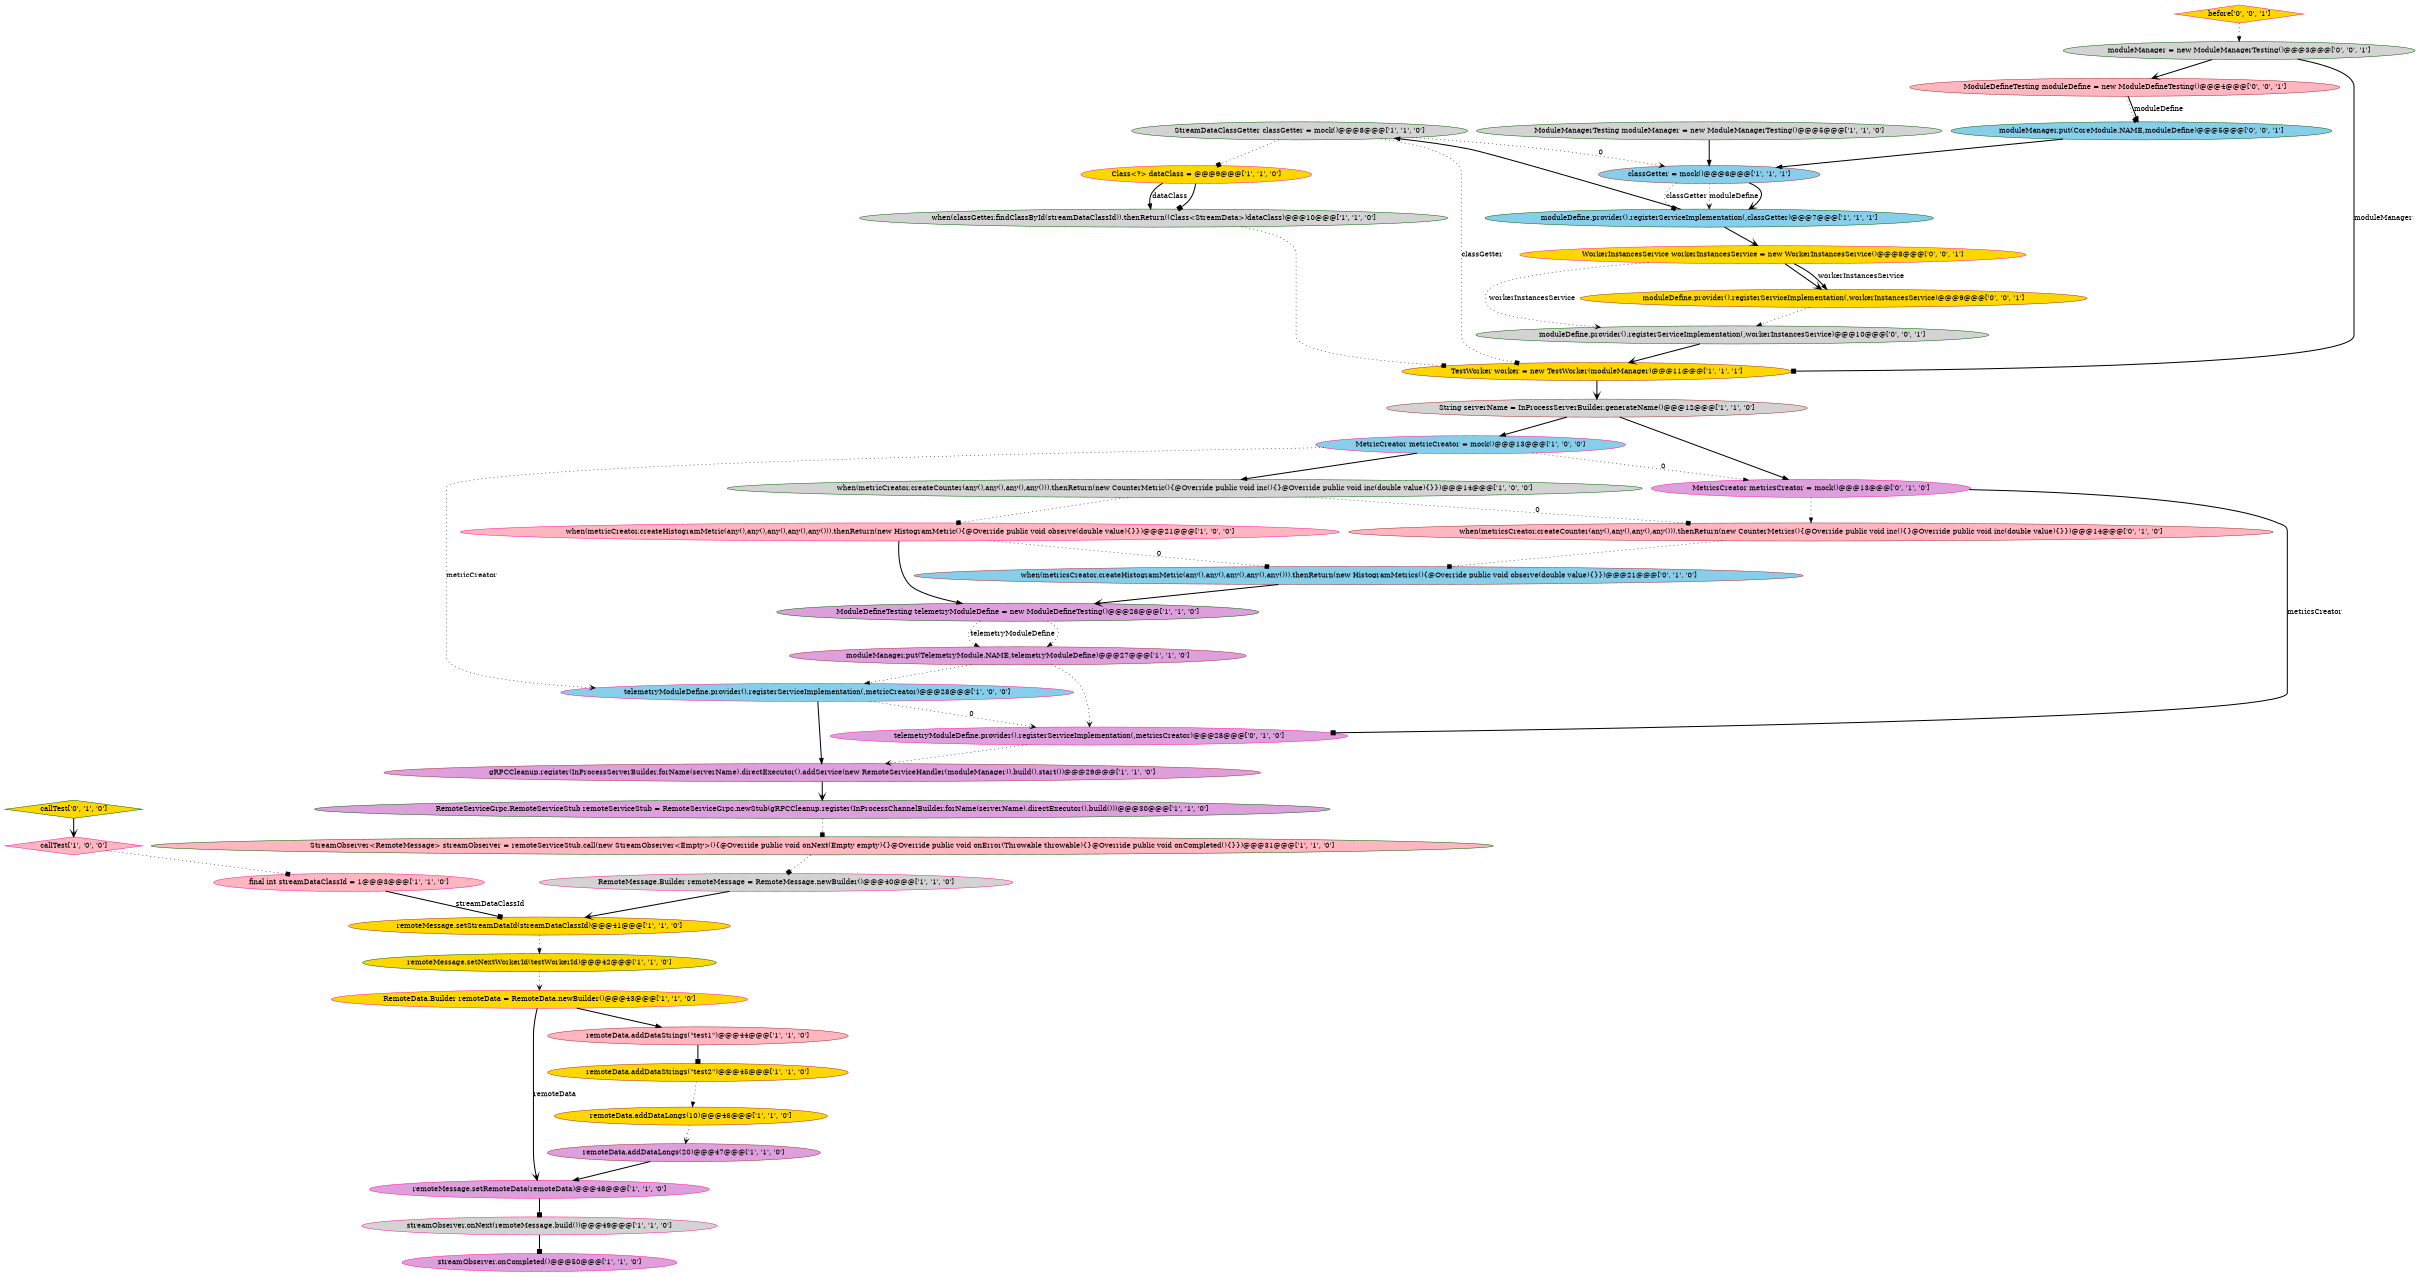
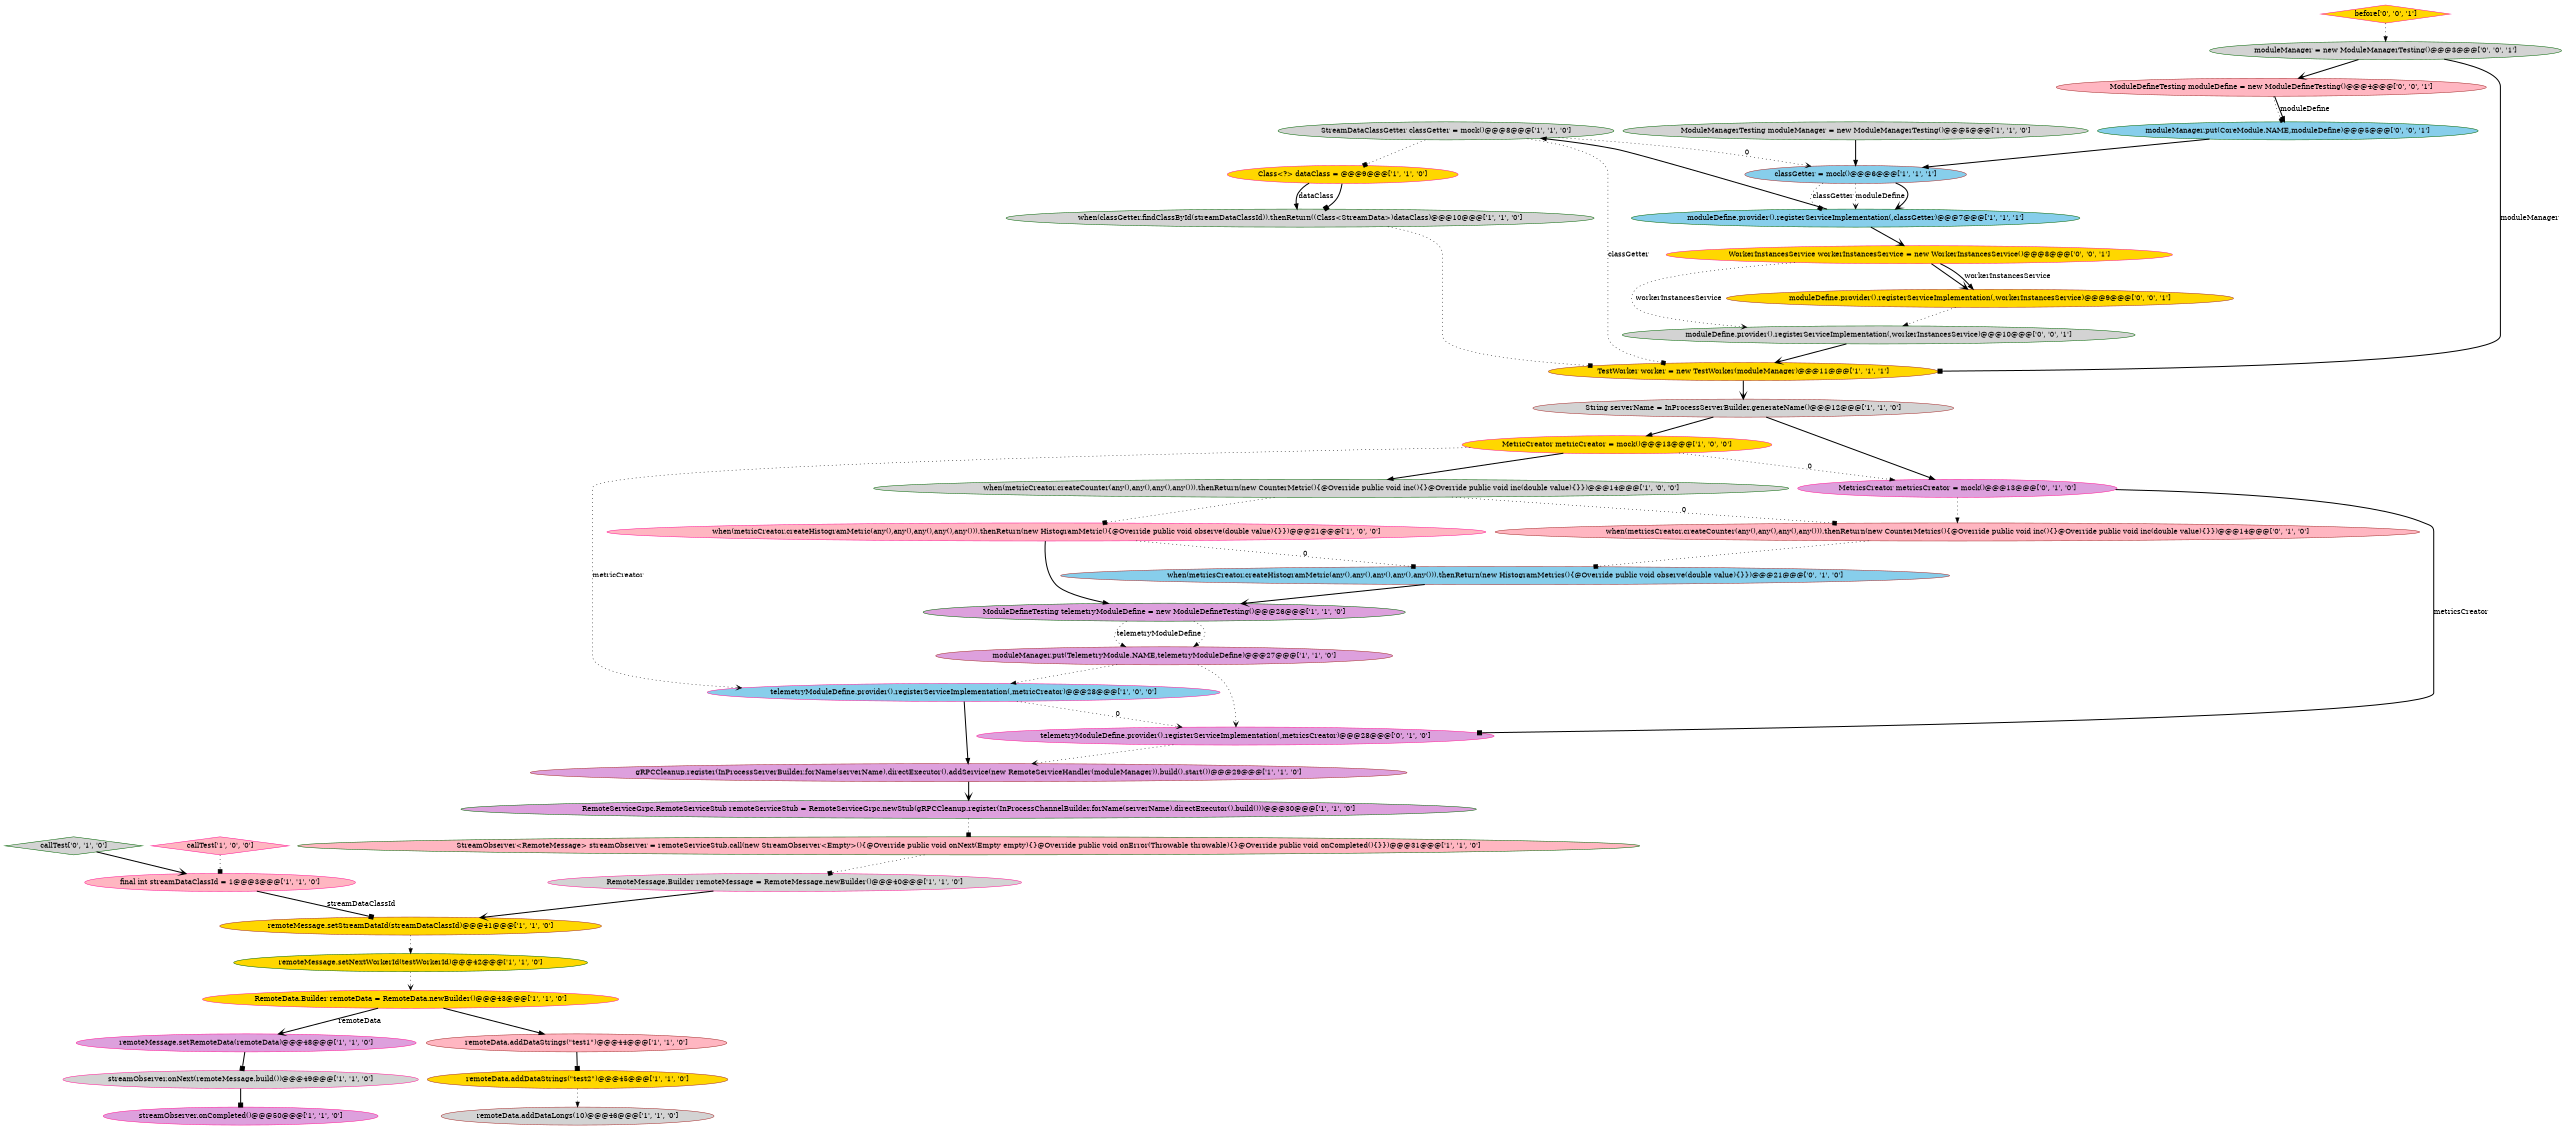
node "MetricCreator metricCreator = mock()@@@13@@@['1', '0', '0']": fillcolor skyblue -> gold
node "callTest['0', '1', '0']": fillcolor gold -> lightgrey
edge "callTest['0', '1', '0']" -> "callTest['1', '0', '0']": now "callTest['0', '1', '0']" -> "final int streamDataClassId = 1@@@3@@@['1', '1', '0']"
node "remoteData.addDataLongs(10)@@@46@@@['1', '1', '0']": fillcolor gold -> lightgrey
node "remoteData.addDataLongs(20)@@@47@@@['1', '1', '0']": removed
